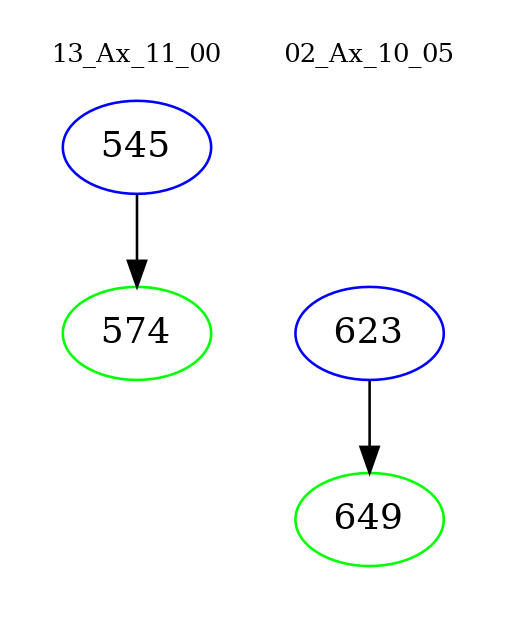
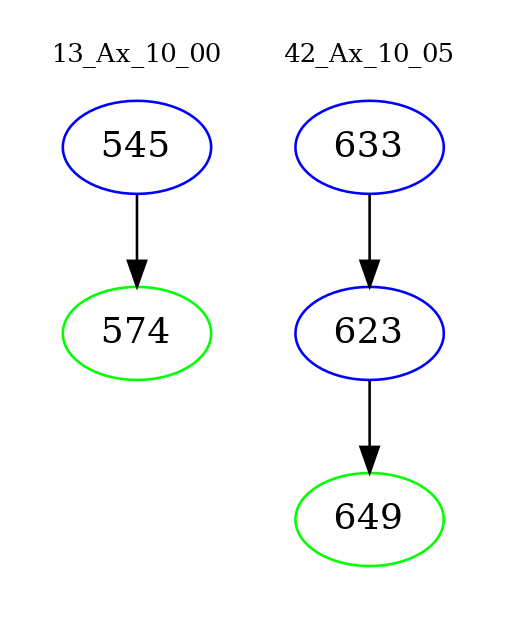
cluster "13_Ax_11_00": label "13_Ax_11_00" -> "13_Ax_10_00"
cluster "02_Ax_10_05": label "02_Ax_10_05" -> "42_Ax_10_05"
node "633": added
